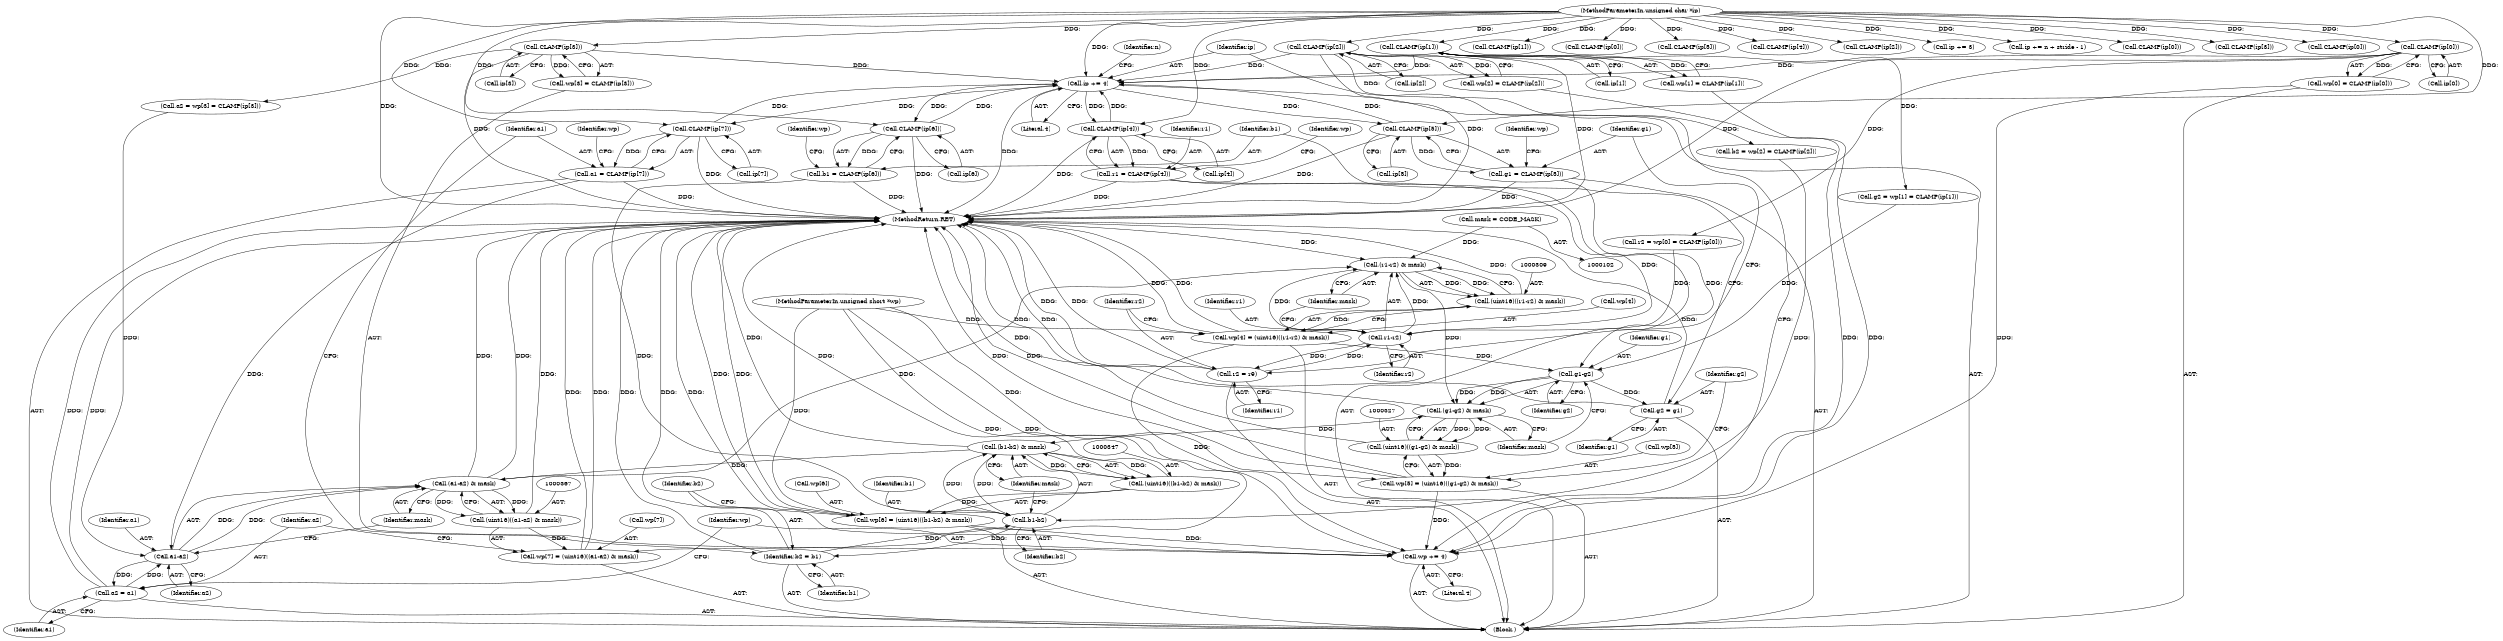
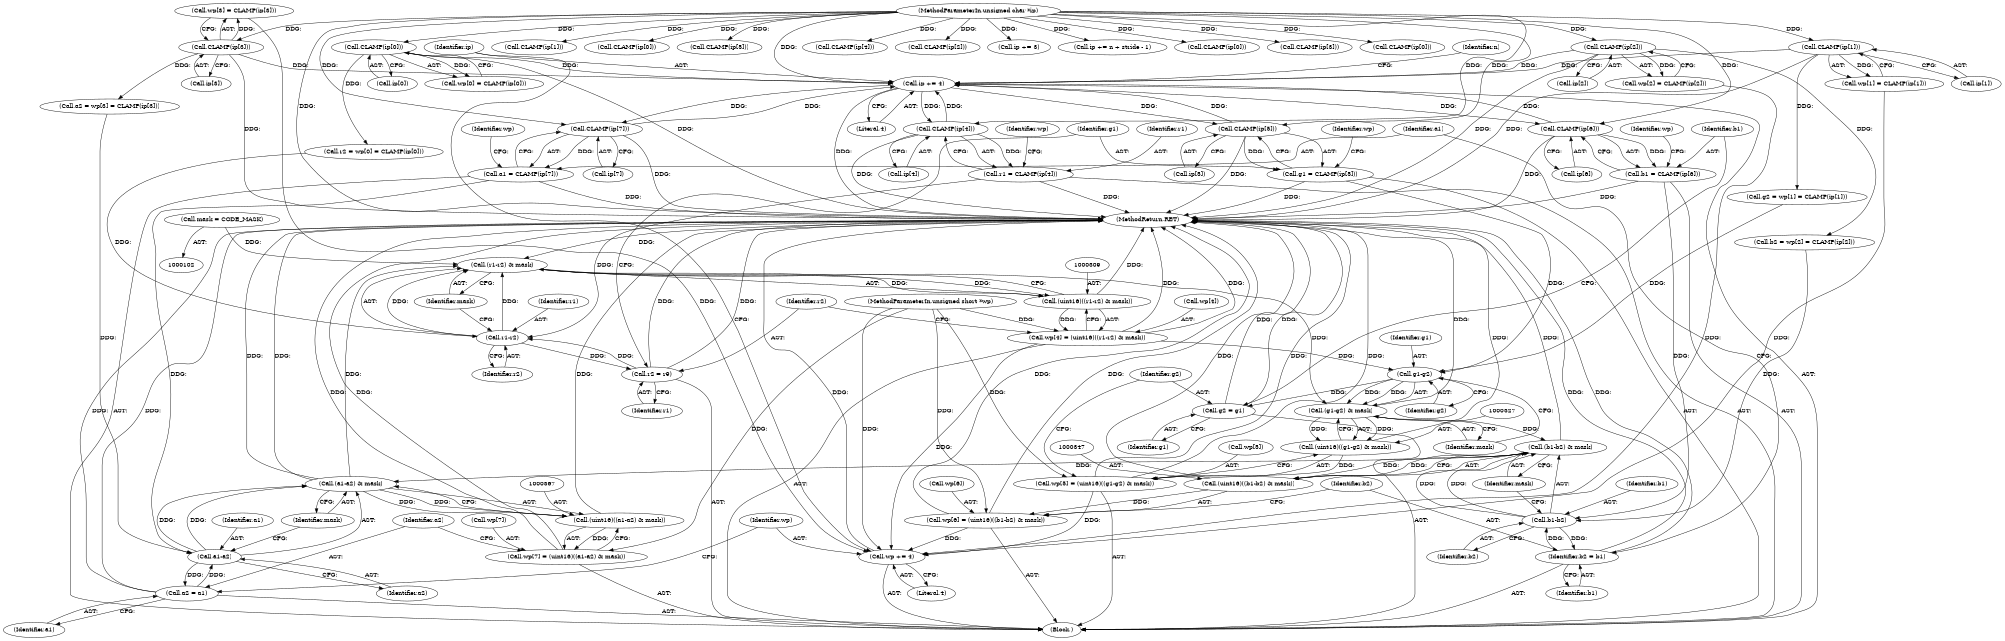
edge "(Call,wp[3] = CLAMP(ip[3]))" -> "(Call,wp += 4)": label "AST: " -> "DDG: "
edge "(Call,wp[0] = CLAMP(ip[0]))" -> "(Call,wp += 4)": removed, label "DDG:"
edge "(Call,wp[7] = (uint16)((a1-a2) & mask))" -> "(Call,(uint16)((a1-a2) & mask))": added, label "CFG:"
edge "(Call,wp[0] = CLAMP(ip[0]))" -> "(Block,)": now "(Call,b1 = CLAMP(ip[6]))" -> "(Block,)"
